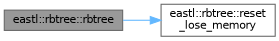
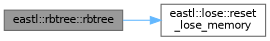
node "eastl::rbtree::reset _lose_memory": label "eastl::rbtree::reset _lose_memory" -> "eastl::lose::reset _lose_memory"
